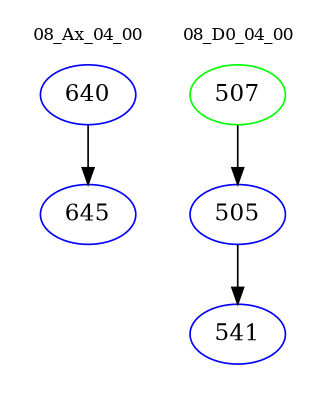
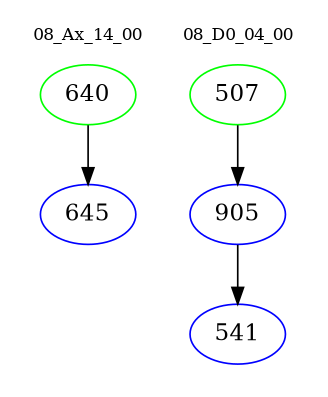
cluster "08_Ax_04_00": label "08_Ax_04_00" -> "08_Ax_14_00"
node "640": color blue -> green
node "505": label "505" -> "905"
